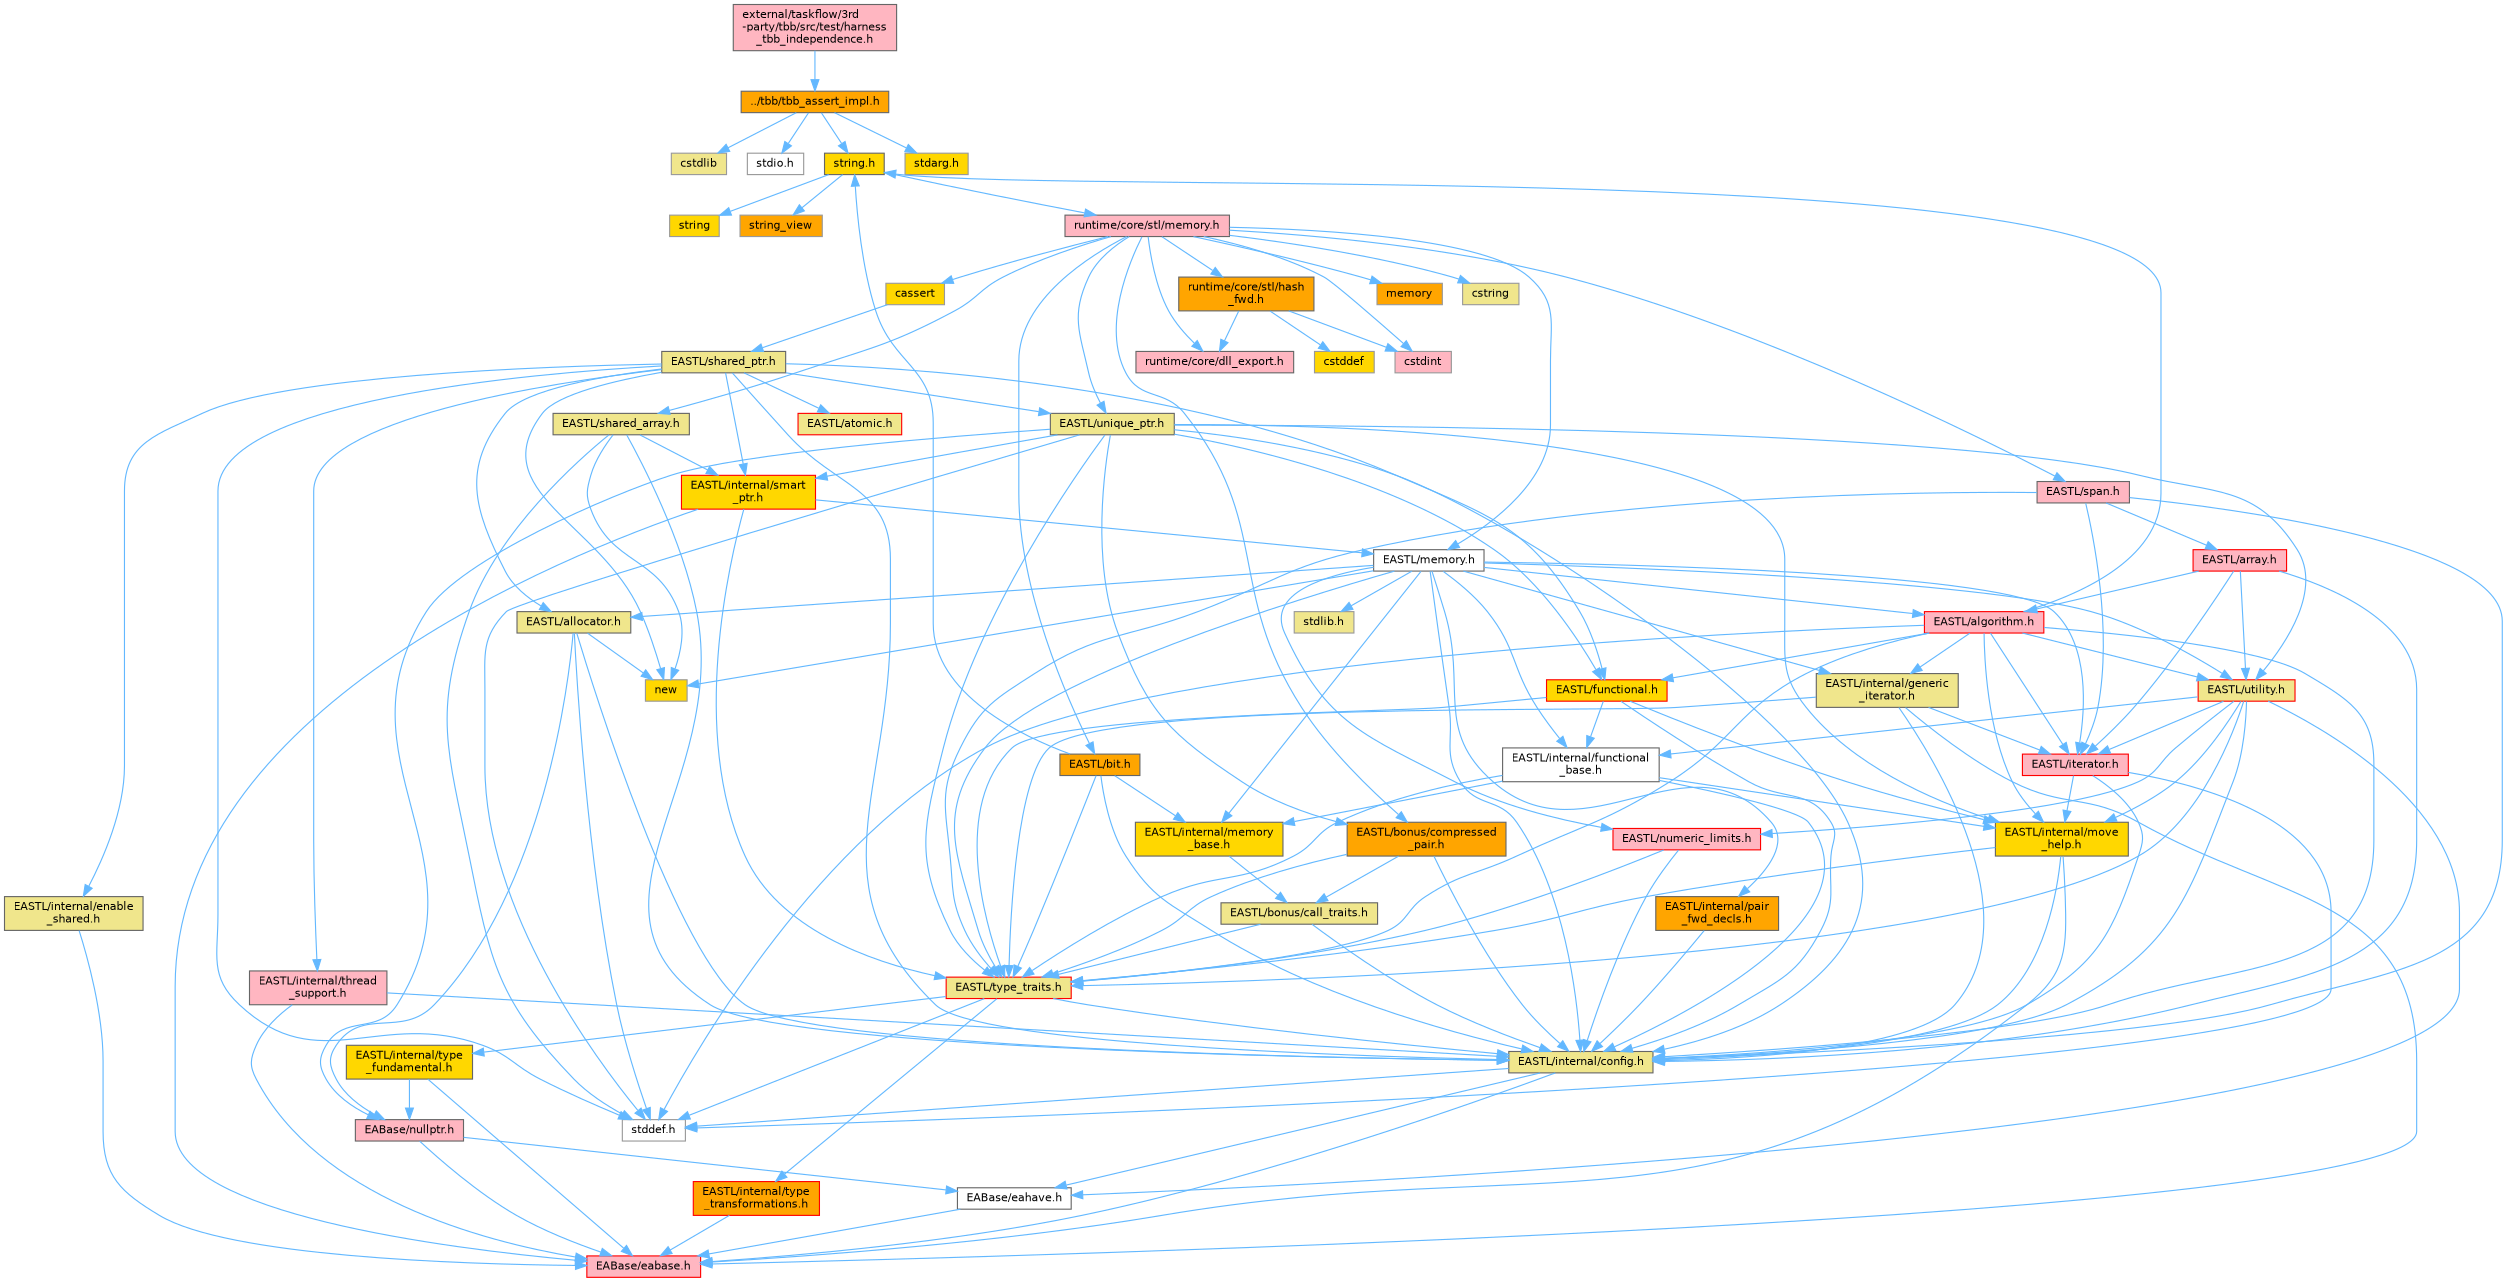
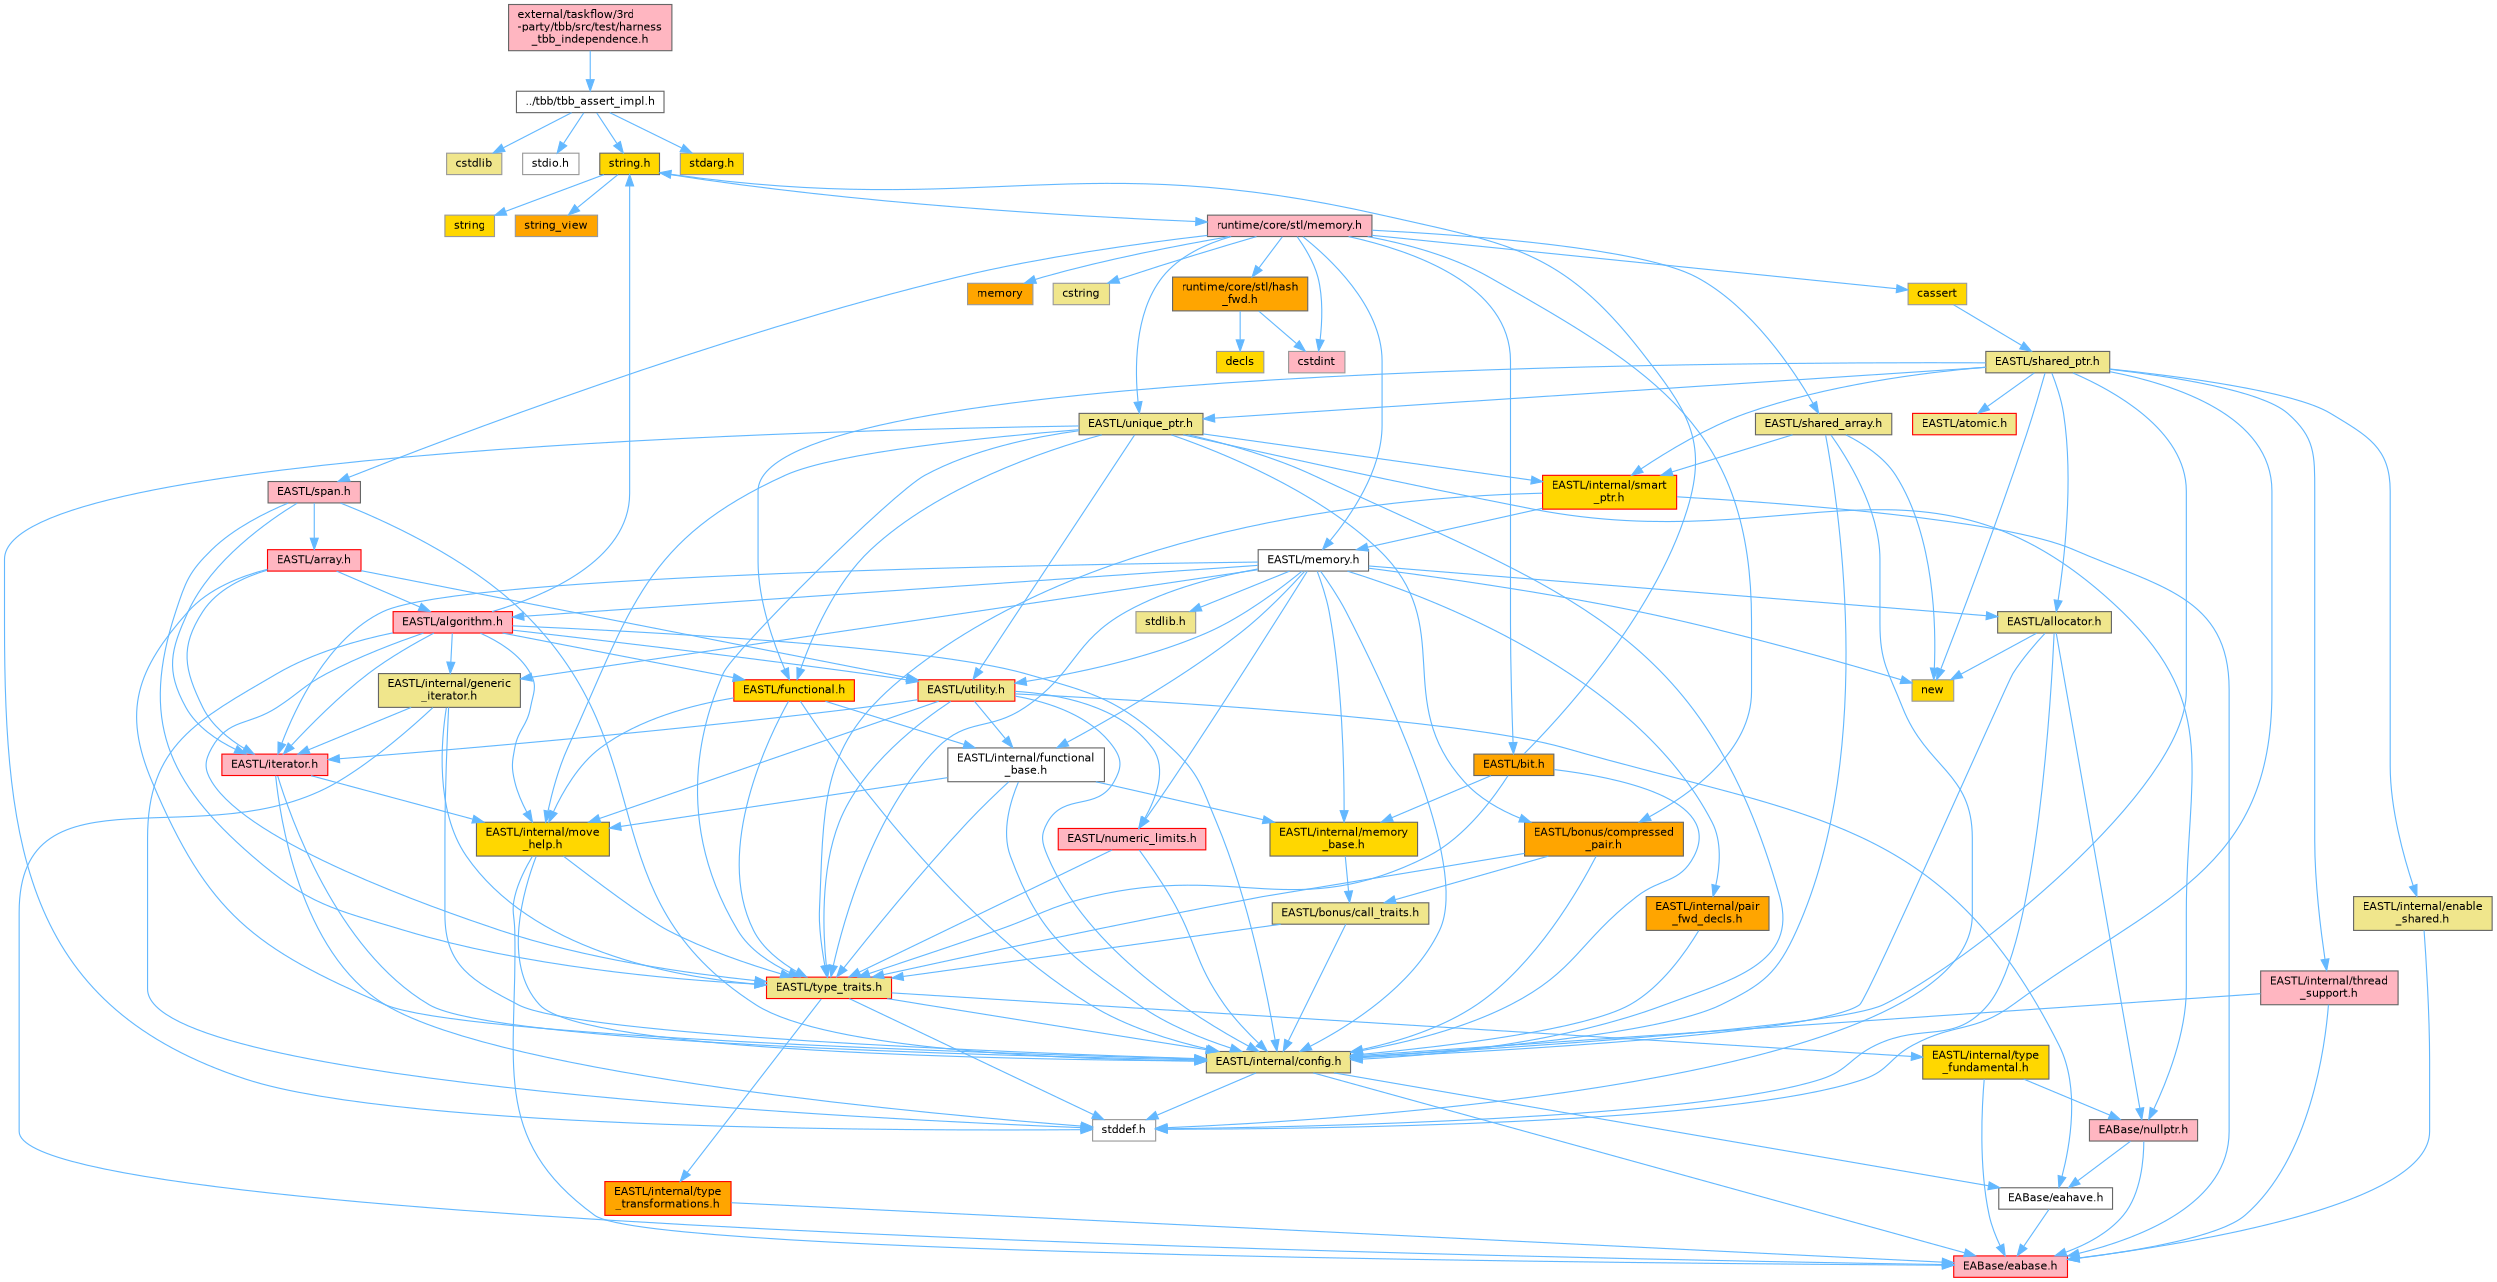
node "../tbb/tbb_assert_impl.h": fillcolor orange -> white
node "runtime/core/dll_export.h": removed
node "cstddef": label "cstddef" -> "decls"
